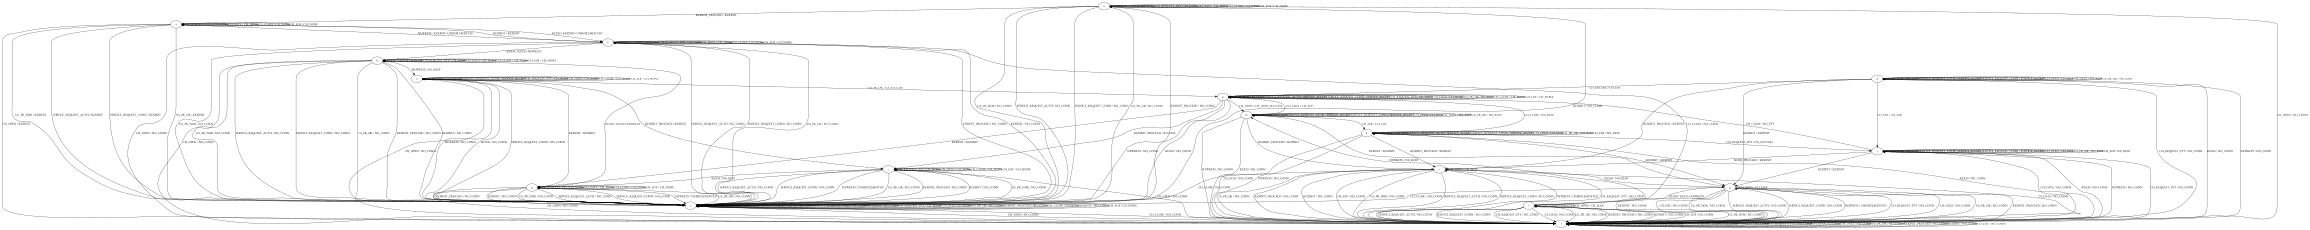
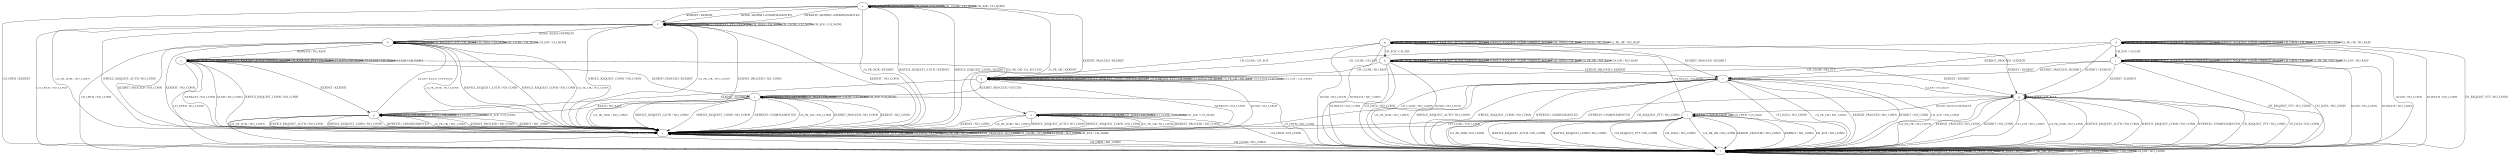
edge "n" -> "a": reversed
edge "i" -> "f": now "i" -> "e"
edge "d" -> "p": label "CH_FAILURE / CH_EOF" -> "CH_CLOSE / CH_EOF"
edge "p" -> "m": removed, label "CH_OPEN / CH_OPEN_SUCCESS"
edge "k" -> "j": removed, label "CH_REQUEST_PTY / CH_SUCCESS"
edge "j" -> "r": label "NONE_PROCEED / KEXINIT" -> "KEXINIT_PROCEED / KEXINIT"
edge "q" -> "e": label "CH_CLOSE / NO_CONN" -> "NEWKEYS / UNIMPLEMENTED"
